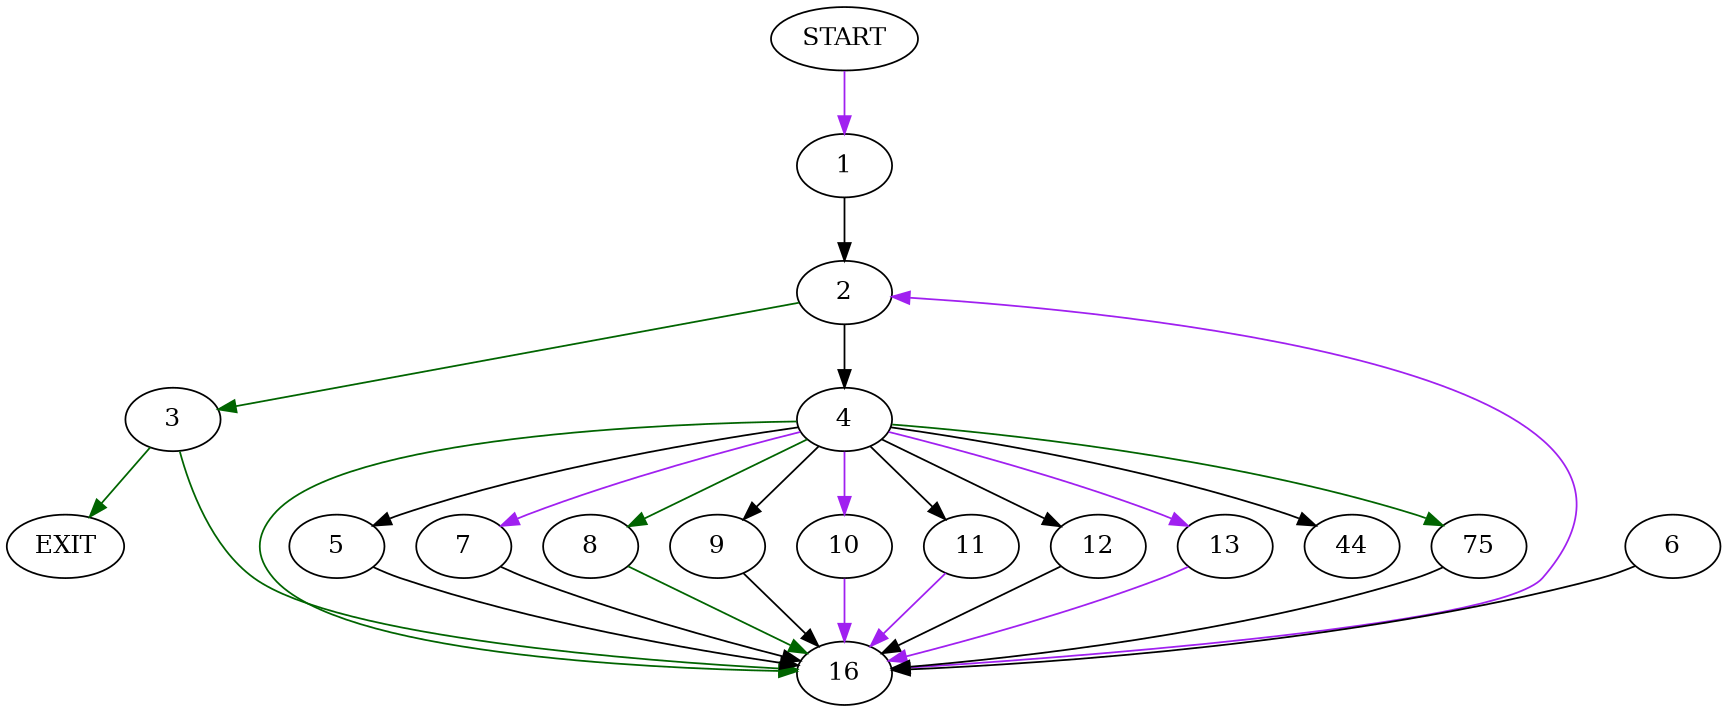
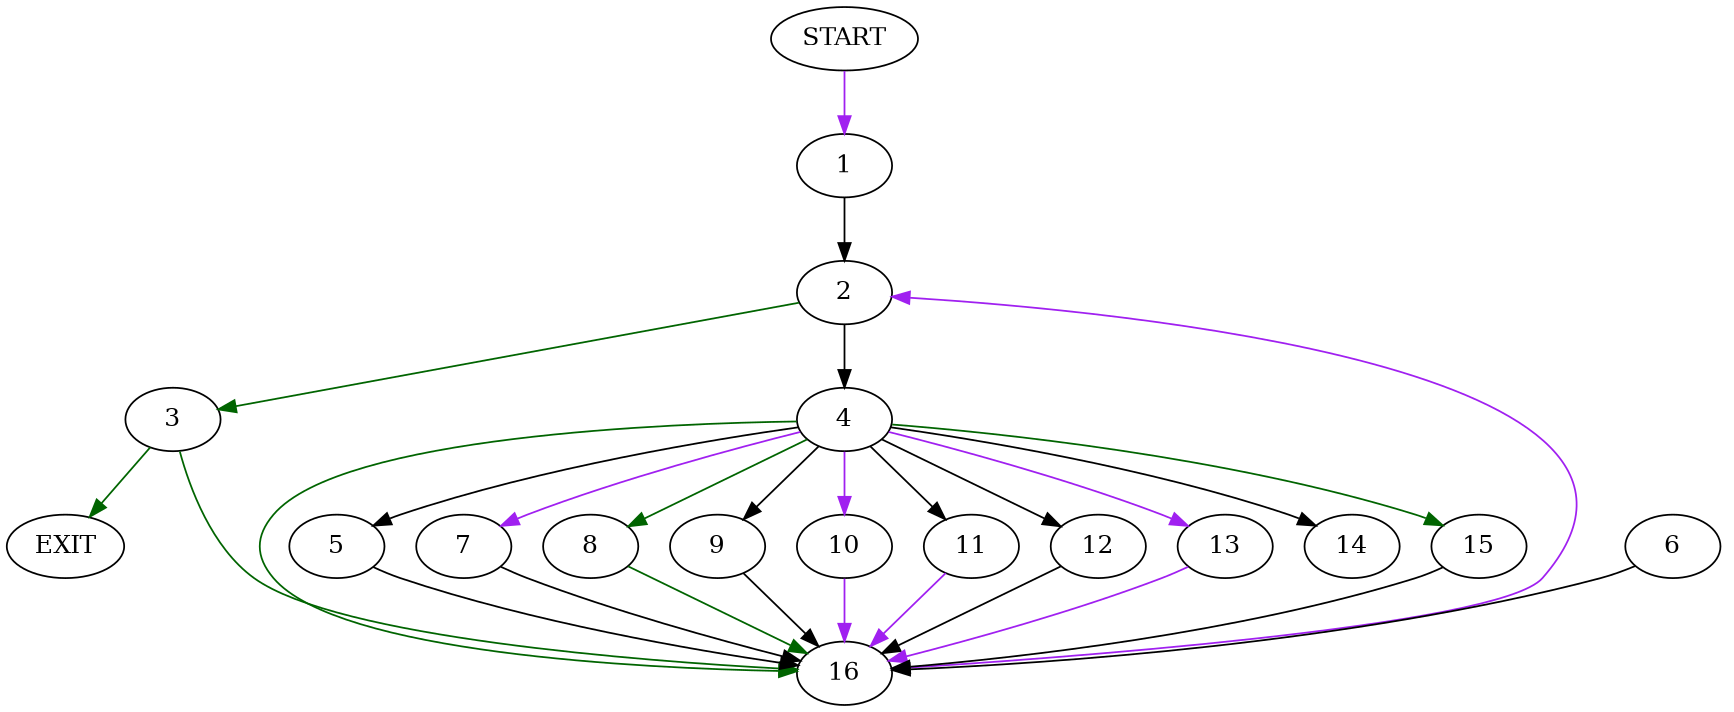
node "44": label "44" -> "14"
node "75": label "75" -> "15"
